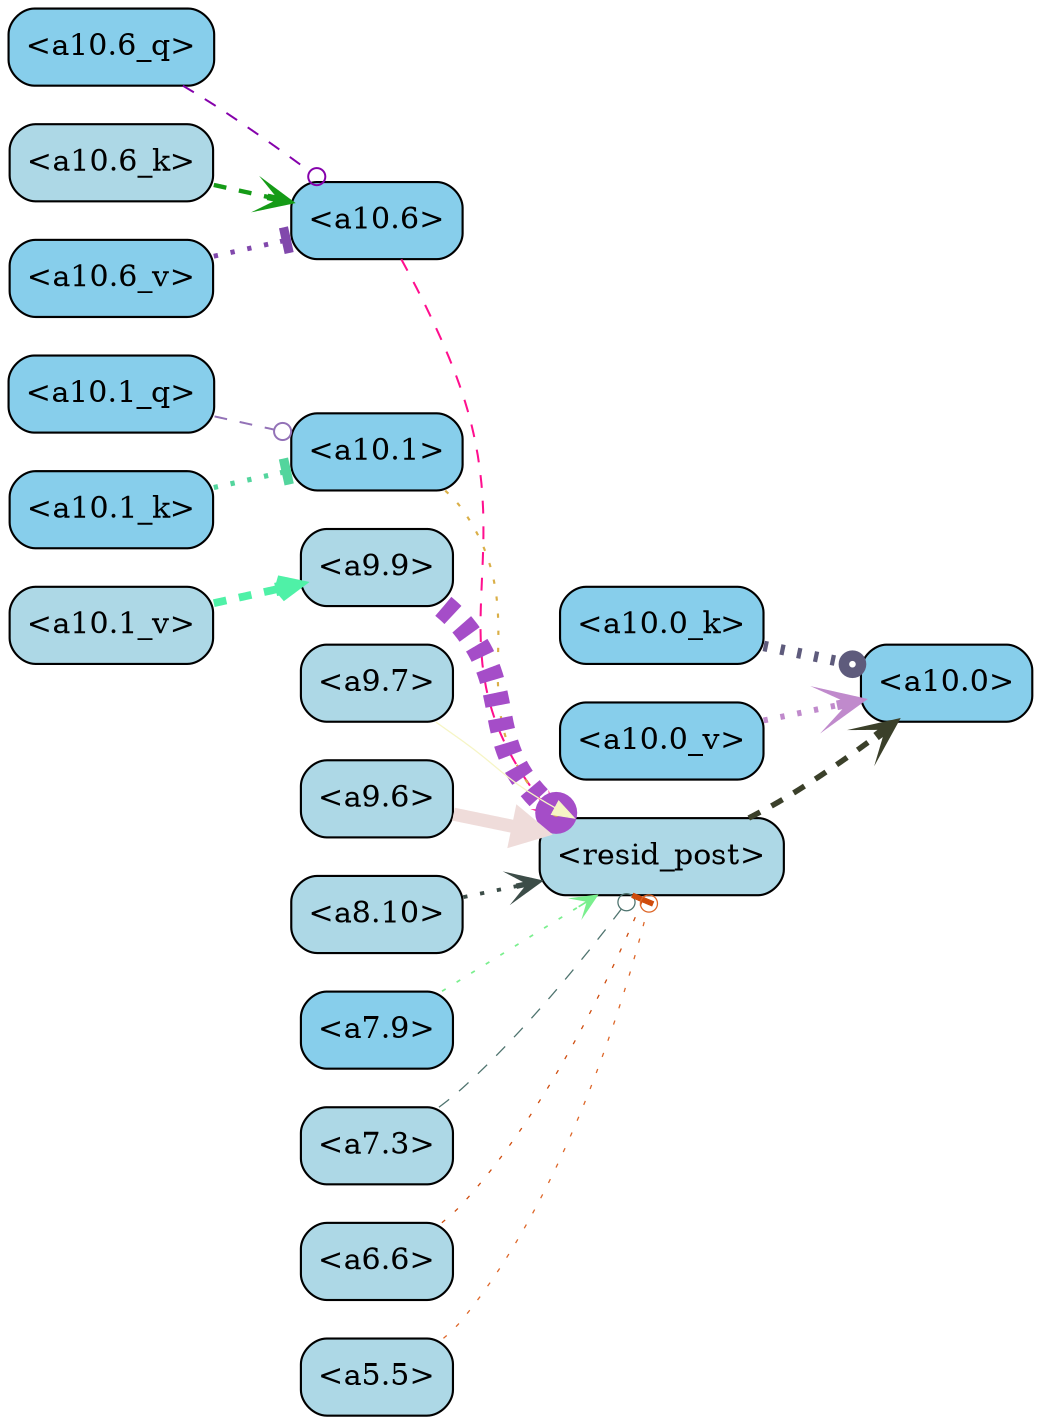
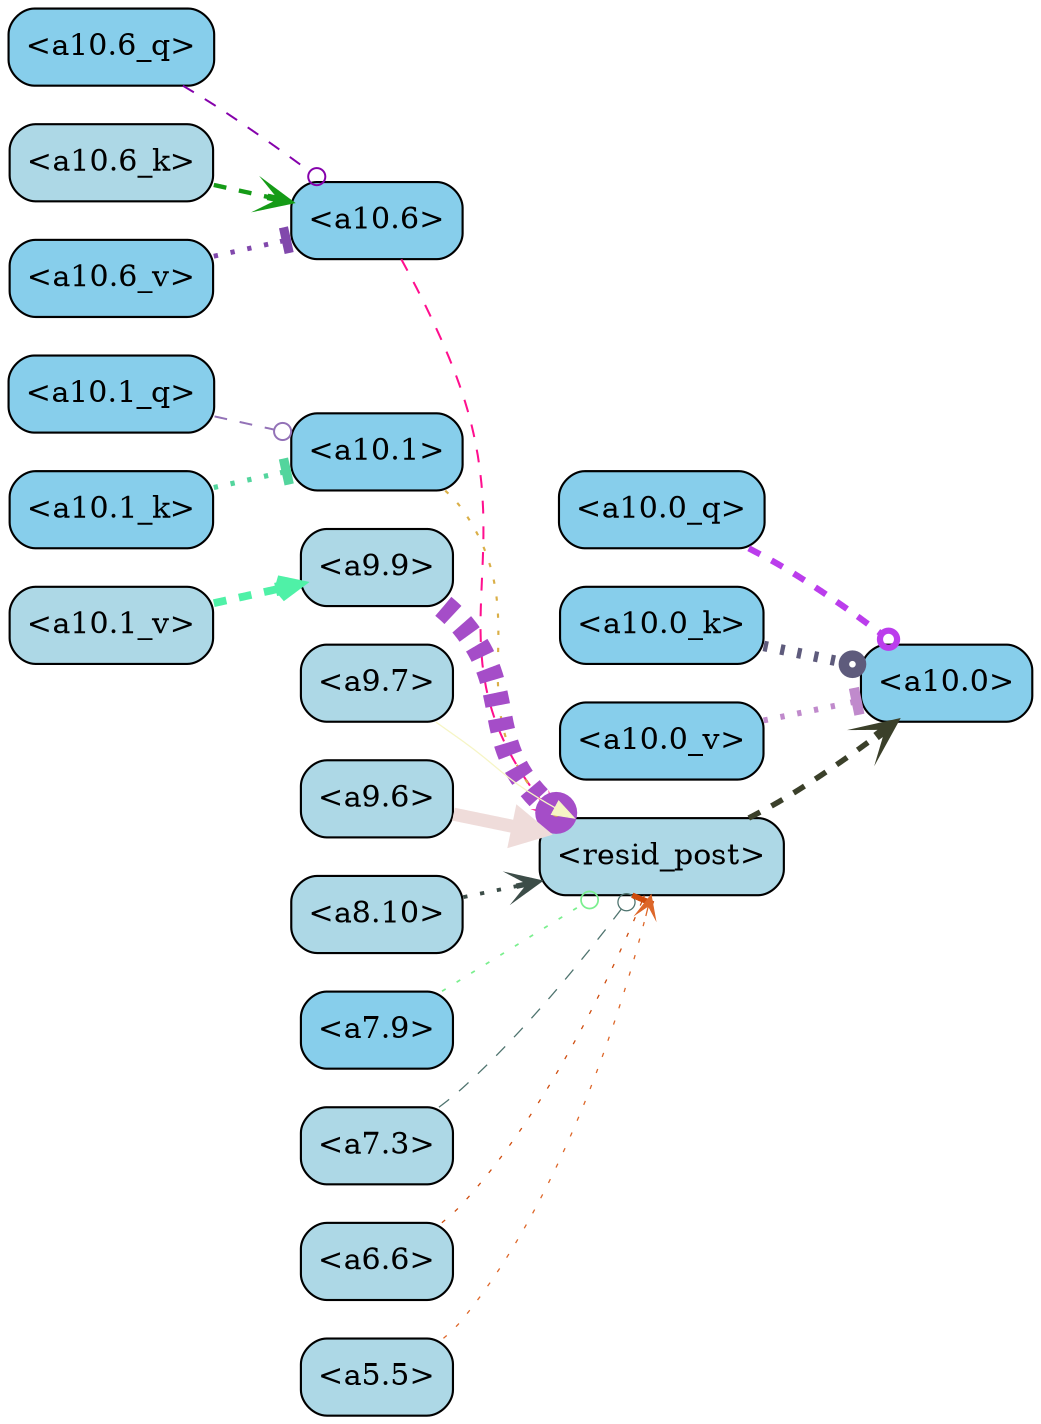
node "<a10.0_q>": added
edge "<a10.0_v>" -> "<a10.0>": arrowhead vee -> tee
edge "<a7.9>" -> "<resid_post>": arrowhead vee -> odot
edge "<a5.5>" -> "<resid_post>": arrowhead odot -> vee
